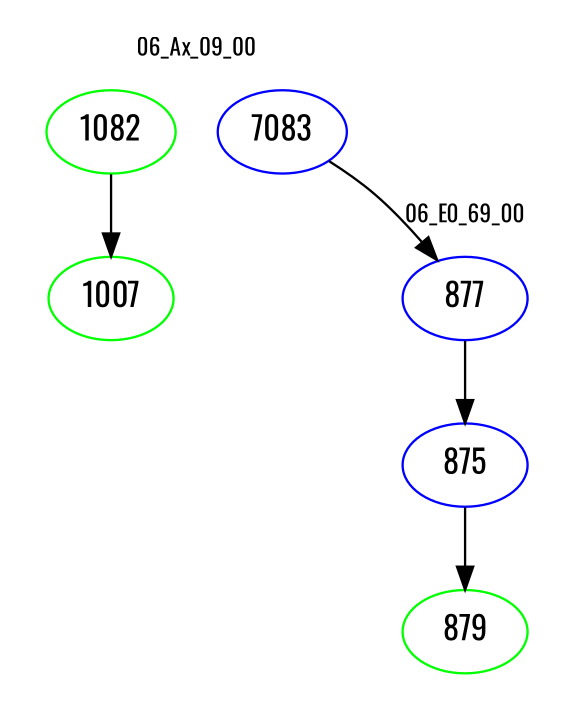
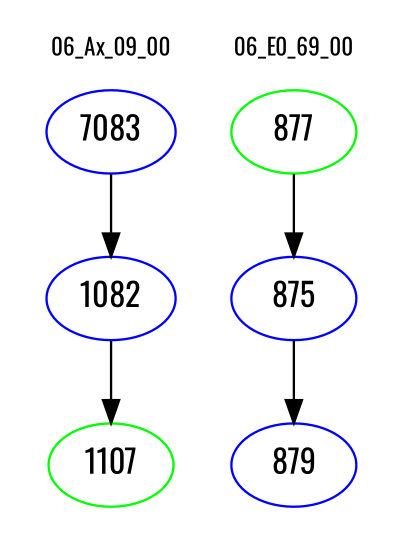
node "1082": color green -> blue
edge "7083" -> "877": now "7083" -> "1082"
node "1007": label "1007" -> "1107"
node "877": color blue -> green
node "879": color green -> blue
